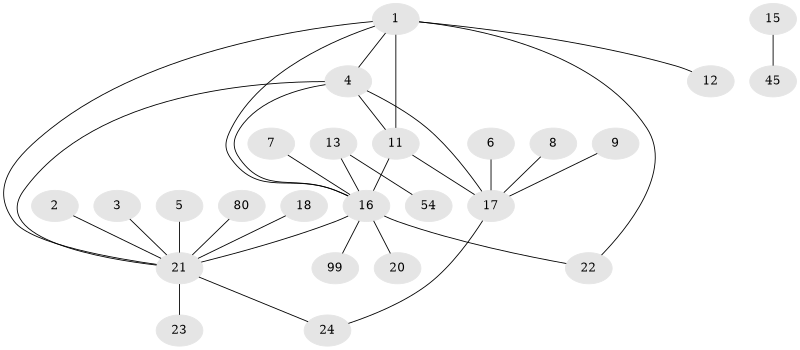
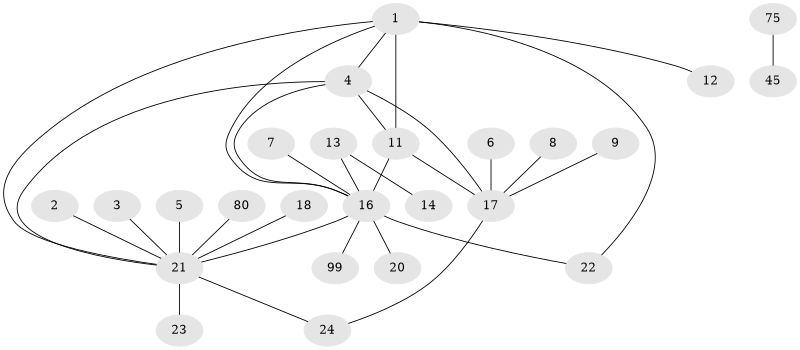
node "15": label "15" -> "75"
node "54": label "54" -> "14"
